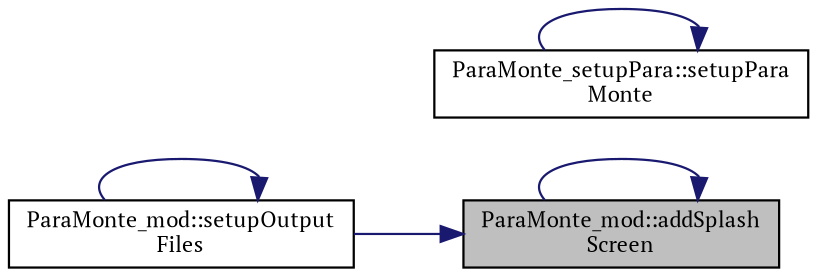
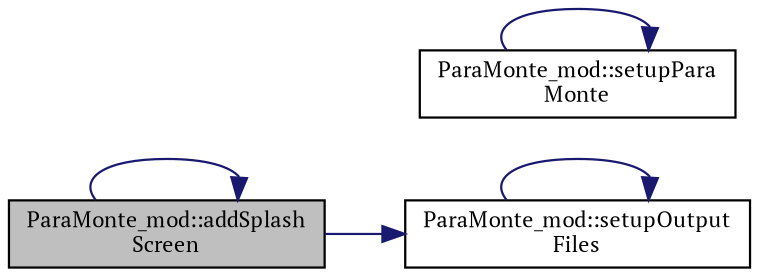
node "ParaMonte_setupPara::setupPara Monte": label "ParaMonte_setupPara::setupPara Monte" -> "ParaMonte_mod::setupPara Monte"
edge "ParaMonte_mod::setupOutput Files" -> "ParaMonte_mod::addSplash Screen": reversed
